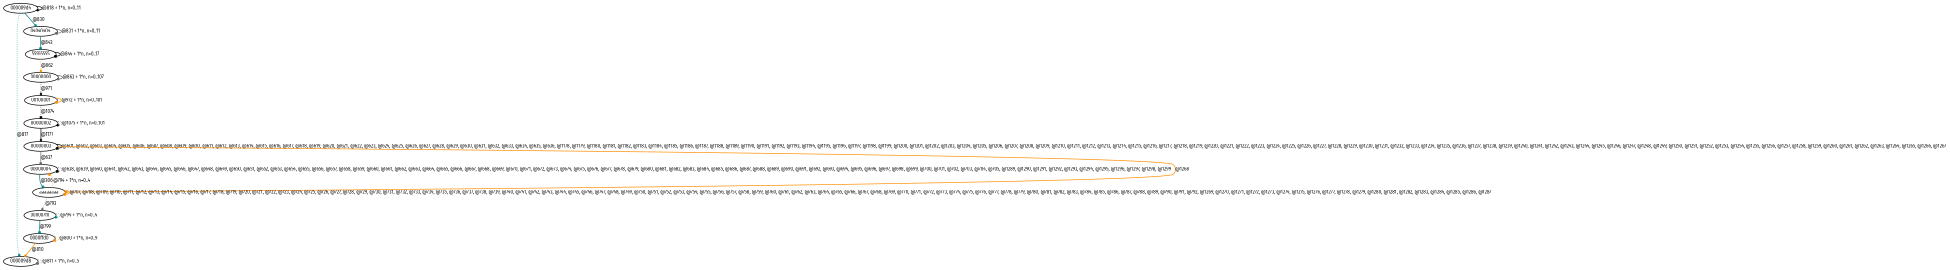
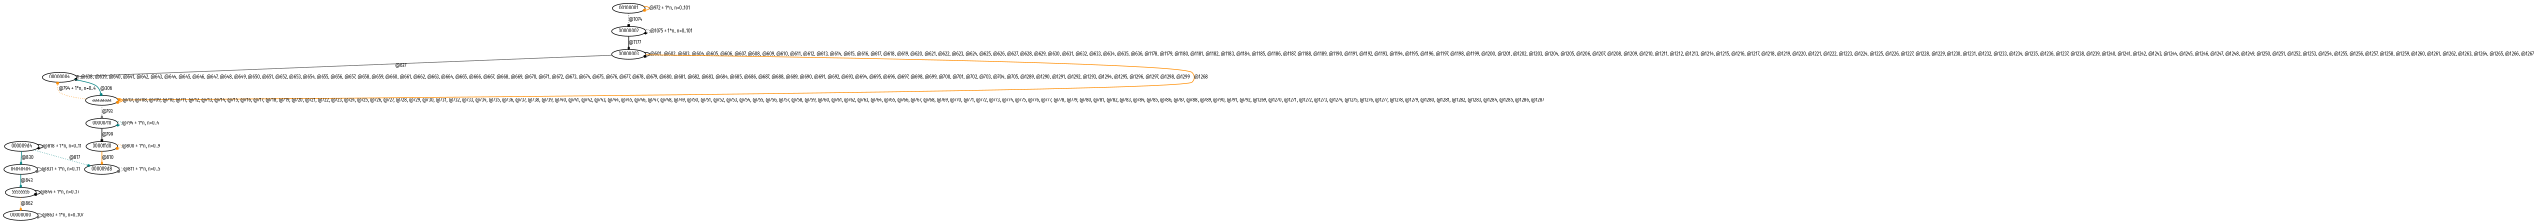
edge "04040404" -> "55555555": arrowhead box -> diamond
edge "00000000" -> "00100001": removed, label "@971"
edge "000007f0" -> "0000ffd0": color teal -> black
